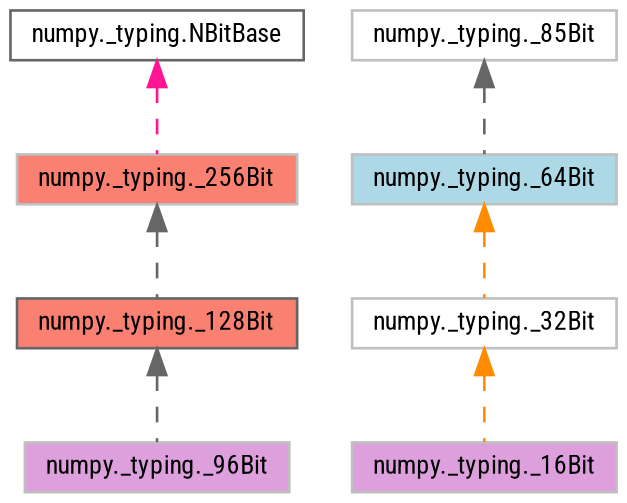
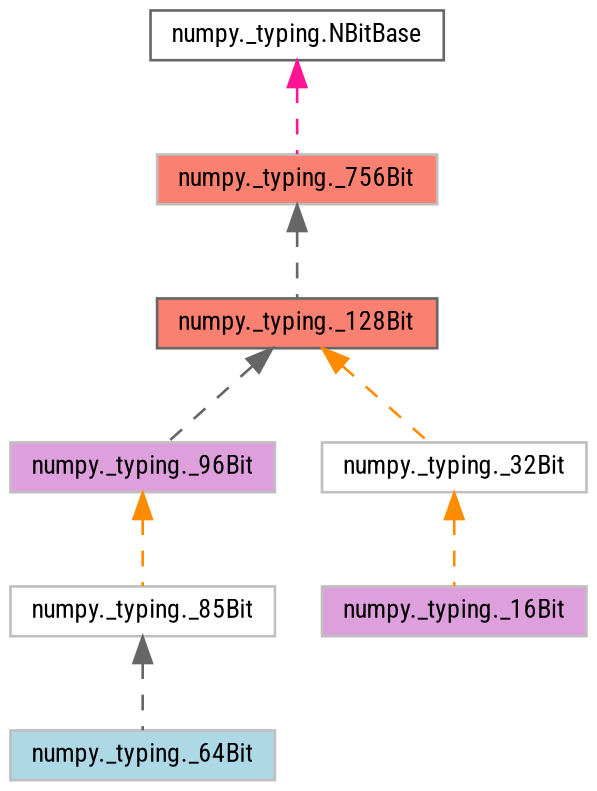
node "numpy._typing._256Bit": label "numpy._typing._256Bit" -> "numpy._typing._756Bit"
edge "numpy._typing._32Bit" -> "numpy._typing._64Bit": now "numpy._typing._32Bit" -> "numpy._typing._128Bit"
edge "numpy._typing._85Bit" -> "numpy._typing._96Bit": added
